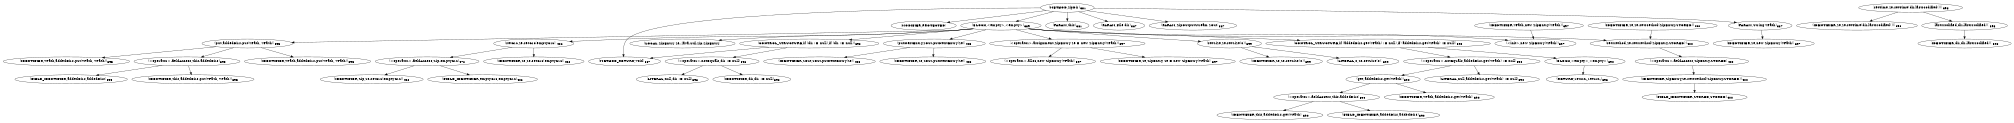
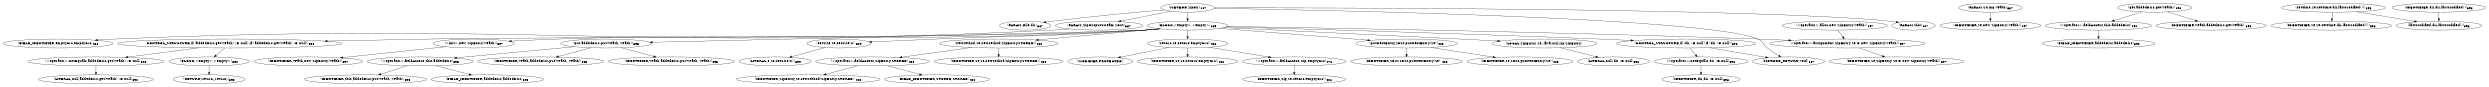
node "(METHOD,zipDir)": text "381" -> "387"
edge "(METHOD,zipDir)" -> "(PARAM,String vPath)": removed
edge "(METHOD,zipDir)" -> "(MODIFIER,PROTECTED)": now "(setCrc,ze.setCrc(emptyCrc))" -> "(MODIFIER,PROTECTED)"
node "(PARAM,this)": text "381" -> "387"
edge "(IDENTIFIER,vPath,new ZipEntry(vPath))" -> "(<init>,new ZipEntry(vPath))": reversed
edge "(IDENTIFIER,ze,ze.setMethod(ZipEntry.STORED))" -> "(setMethod,ze.setMethod(ZipEntry.STORED))": reversed
edge "(lastModified,dir.lastModified())" -> "(IDENTIFIER,dir,dir.lastModified())": reversed
edge "(<operator>.assignment,ZipEntry ze = new ZipEntry(vPath))" -> "(<operator>.alloc,new ZipEntry(vPath))": reversed
node "(IDENTIFIER,ze,ze.setSize(0))": removed
edge "(<operator>.fieldAccess,Zip.emptyCrc)" -> "(FIELD_IDENTIFIER,emptyCrc,emptyCrc)": now "(PARAM,ZipOutputStream zOut)" -> "(FIELD_IDENTIFIER,emptyCrc,emptyCrc)"
edge "(<operator>.notEquals,dir != null)" -> "(LITERAL,null,dir != null)": now "(LOCAL,ZipEntry ze: java.util.zip.ZipEntry)" -> "(LITERAL,null,dir != null)"
edge "(<operator>.notEquals,addedDirs.get(vPath) != null)" -> "(get,addedDirs.get(vPath))": removed
edge "(IDENTIFIER,ZipEntry,ze.setMethod(ZipEntry.STORED))" -> "(FIELD_IDENTIFIER,STORED,STORED)": now "(<operator>.fieldAccess,ZipEntry.STORED)" -> "(FIELD_IDENTIFIER,STORED,STORED)"
node "(IDENTIFIER,this,addedDirs.get(vPath))": removed
